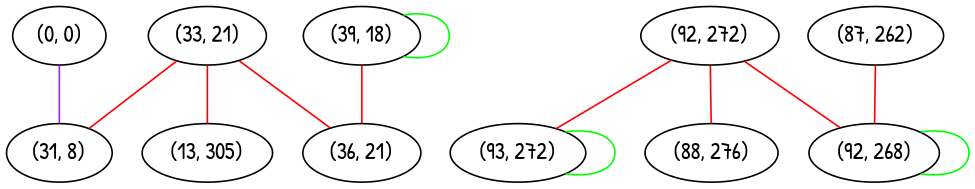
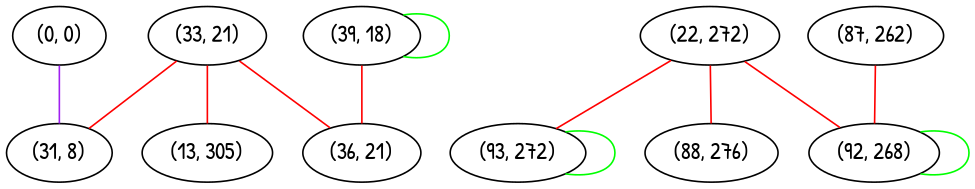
node "(92, 272)": label "(92, 272)" -> "(22, 272)"
